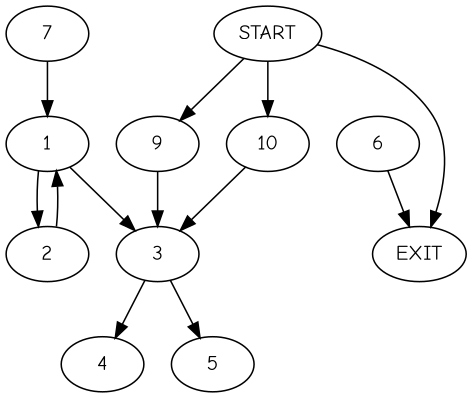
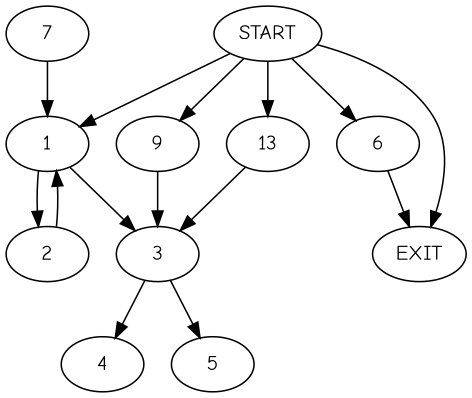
edge "START" -> "6": added
edge "START" -> "1": added
node "10": label "10" -> "13"
